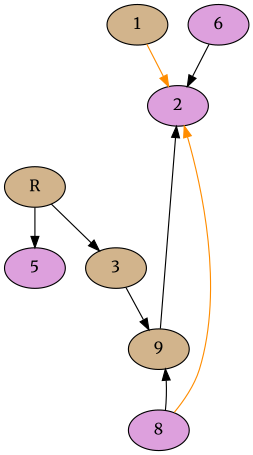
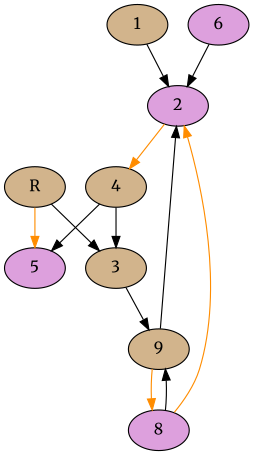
edge "1" -> "2": color darkorange -> black
node "4": added
edge "R" -> "5": color black -> darkorange
edge "9" -> "8": added
